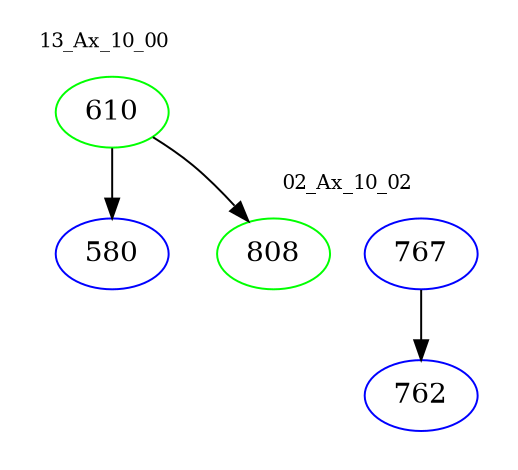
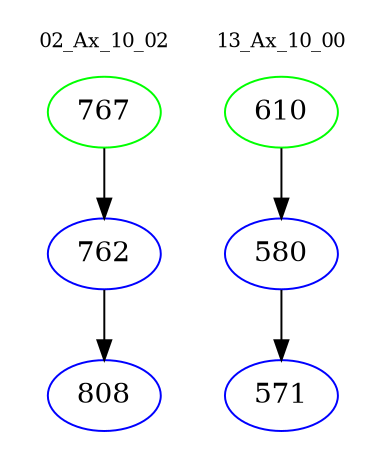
edge "610" -> "808": now "762" -> "808"
node "808": color green -> blue
node "767": color blue -> green
node "571": added
